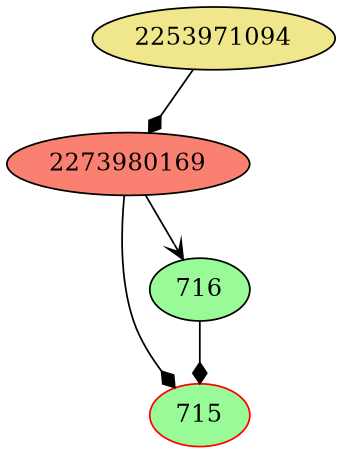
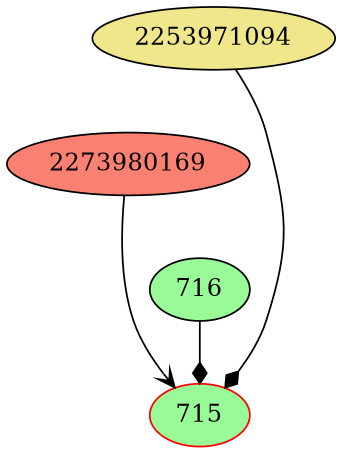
edge "2253971094" -> "2273980169": now "2253971094" -> "715"
edge "2273980169" -> "716": removed
edge "2273980169" -> "715": arrowhead diamond -> vee
